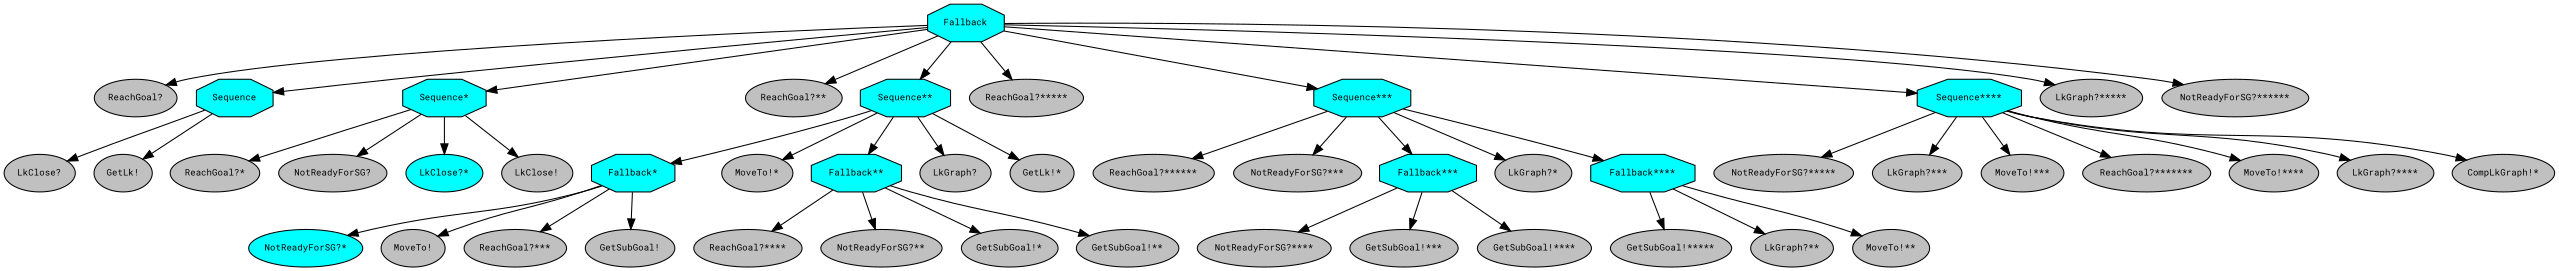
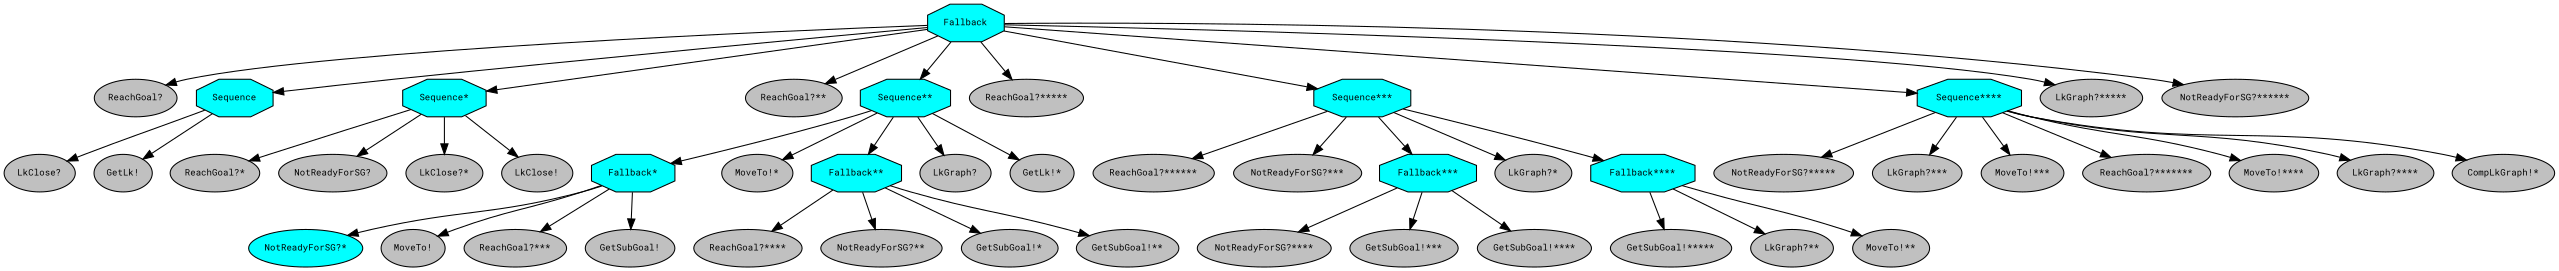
node "LkClose?*": fillcolor cyan -> gray
